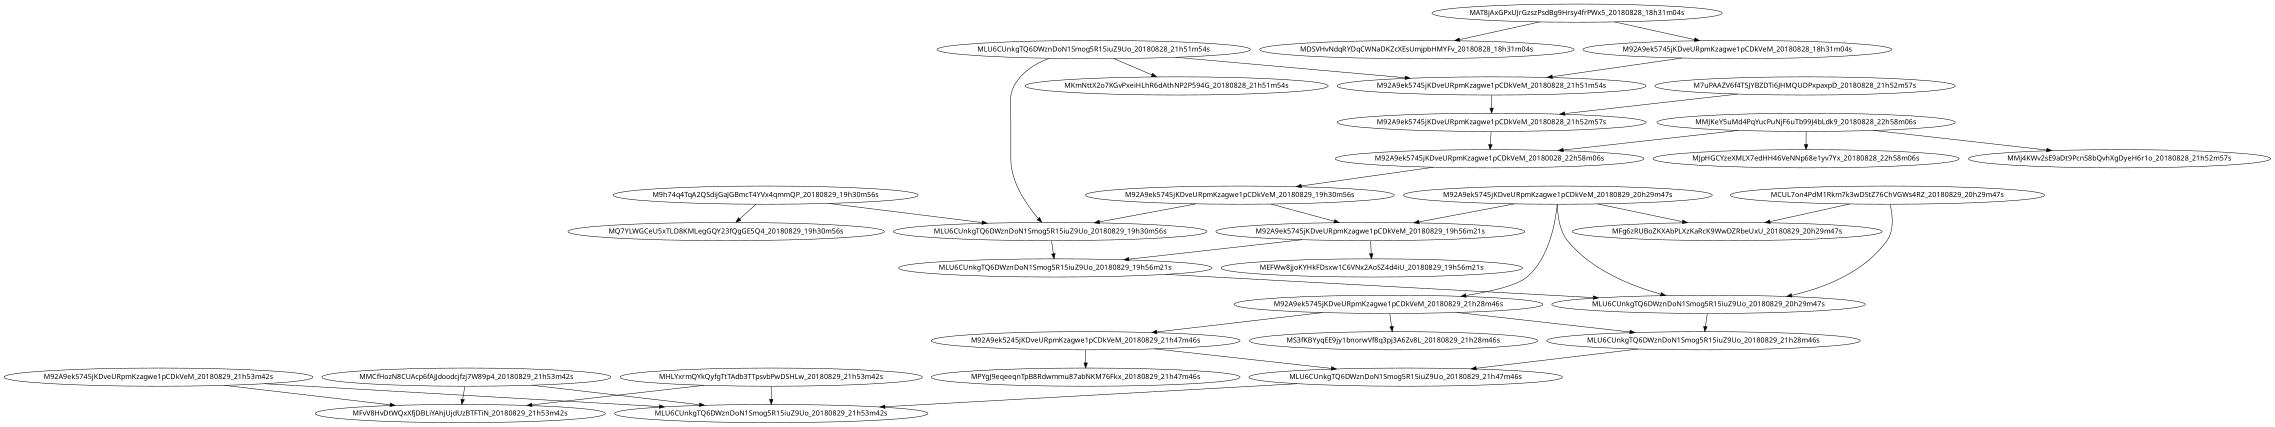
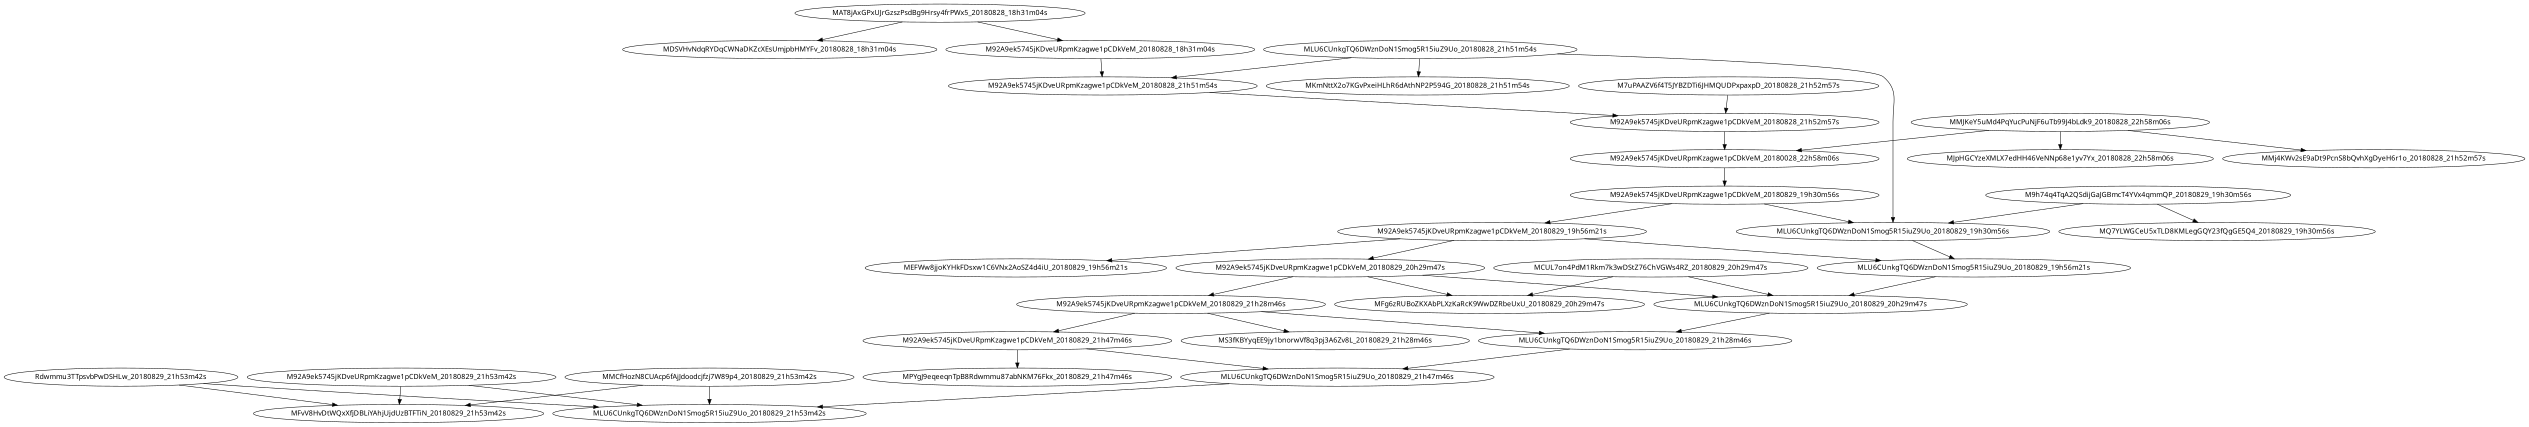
edge "M92A9ek5745jKDveURpmKzagwe1pCDkVeM_20180829_20h29m47s" -> "M92A9ek5745jKDveURpmKzagwe1pCDkVeM_20180829_19h56m21s": reversed
node "M92A9ek5245jKDveURpmKzagwe1pCDkVeM_20180829_21h47m46s": label "M92A9ek5245jKDveURpmKzagwe1pCDkVeM_20180829_21h47m46s" -> "M92A9ek5745jKDveURpmKzagwe1pCDkVeM_20180829_21h47m46s"
node "MHLYxrmQYkQyfgTtTAdb3TTpsvbPwDSHLw_20180829_21h53m42s": label "MHLYxrmQYkQyfgTtTAdb3TTpsvbPwDSHLw_20180829_21h53m42s" -> "Rdwmmu3TTpsvbPwDSHLw_20180829_21h53m42s"
